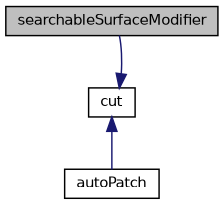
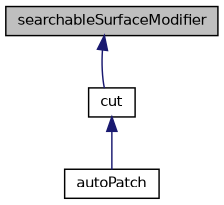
edge "searchableSurfaceModifier" -> "cut": reversed
